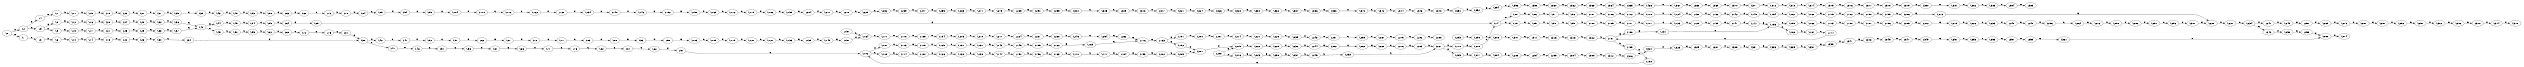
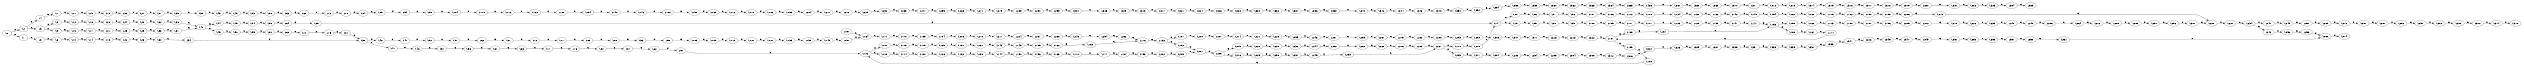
edge "S288" -> "S293": added, label "A"
edge "S201" -> "S215": now "S201" -> "S208"
